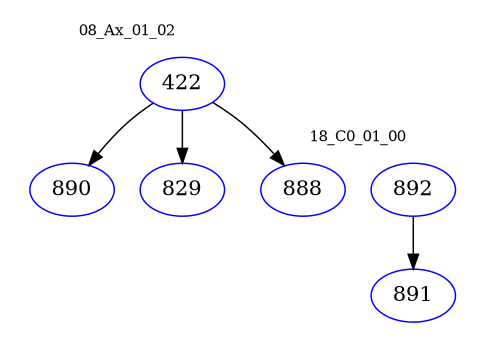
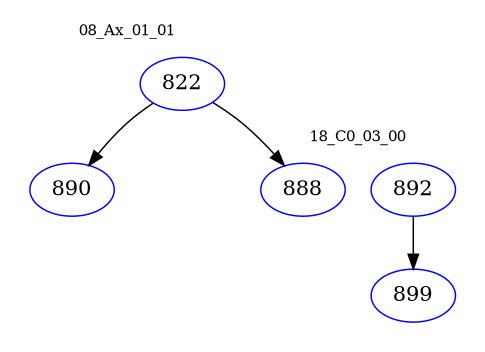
cluster "08_Ax_01_02": label "08_Ax_01_02" -> "08_Ax_01_01"
node "422": label "422" -> "822"
cluster "18_C0_01_00": label "18_C0_01_00" -> "18_C0_03_00"
node "829": removed
node "891": label "891" -> "899"
